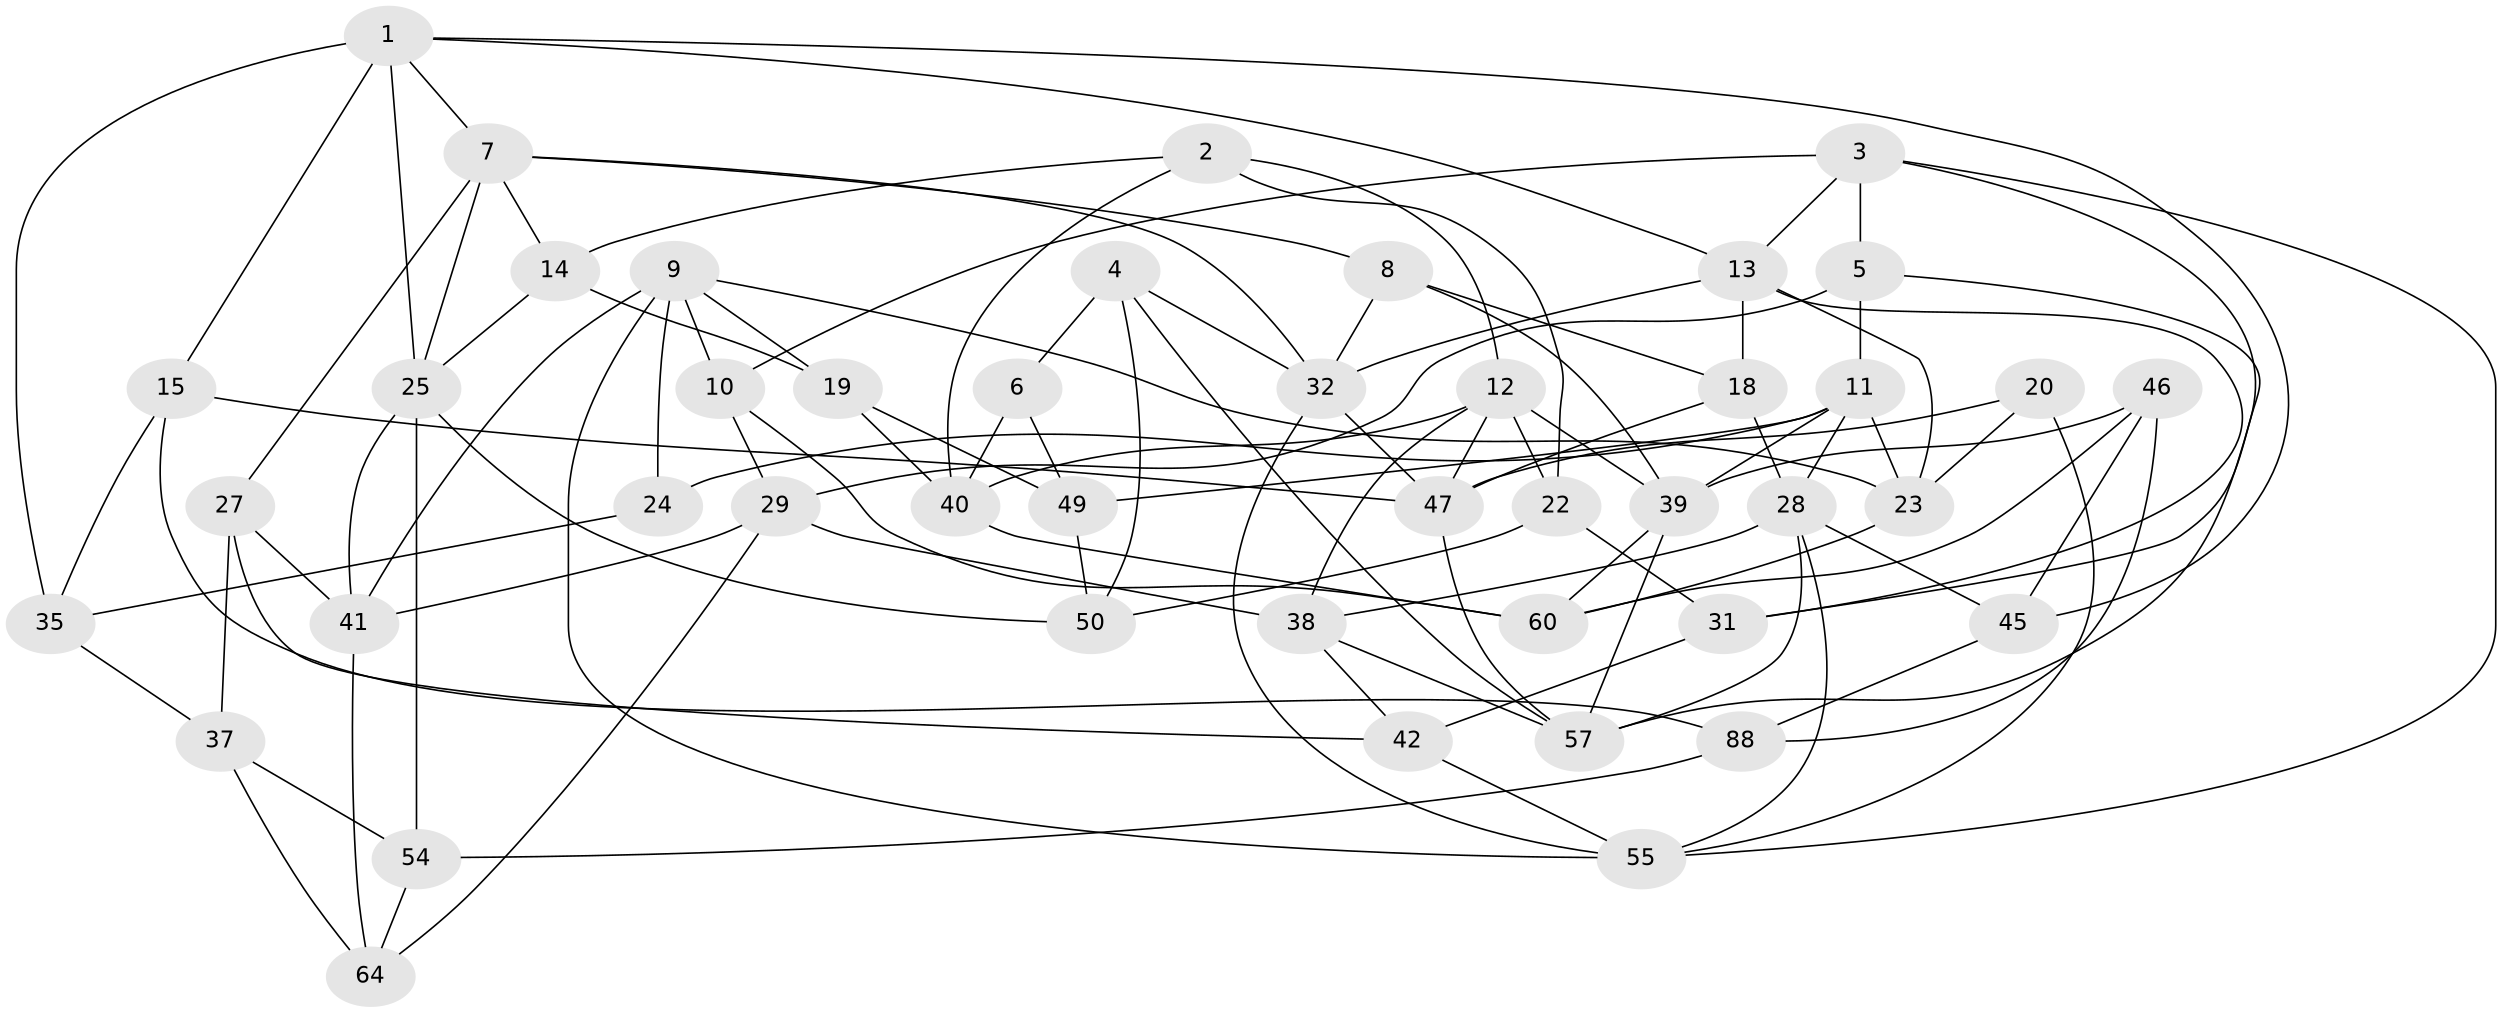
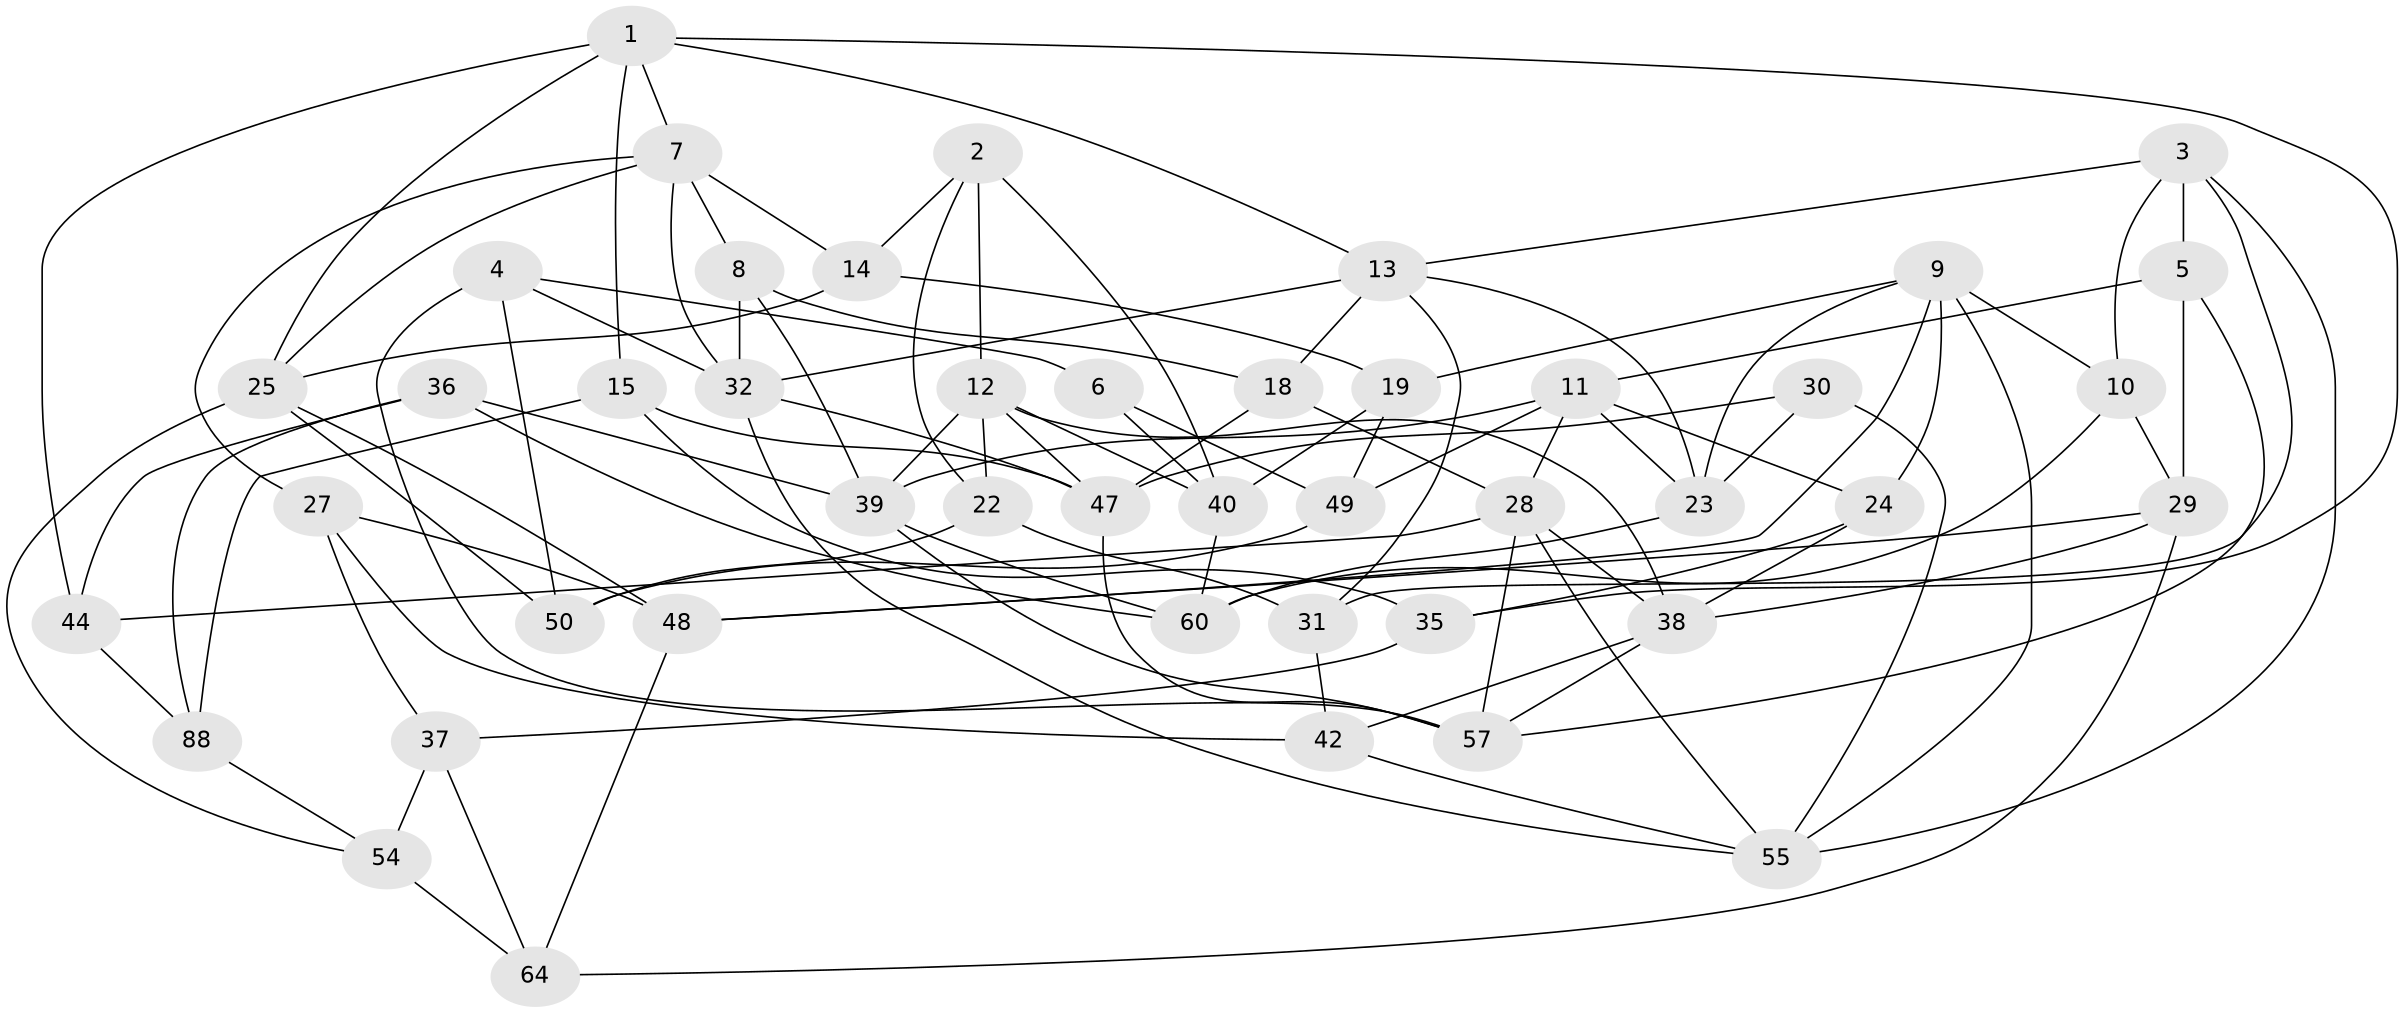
node "20": label "20" -> "30"
node "46": label "46" -> "36"
edge "24" -- "38": added
node "41": label "41" -> "48"
node "45": label "45" -> "44"
